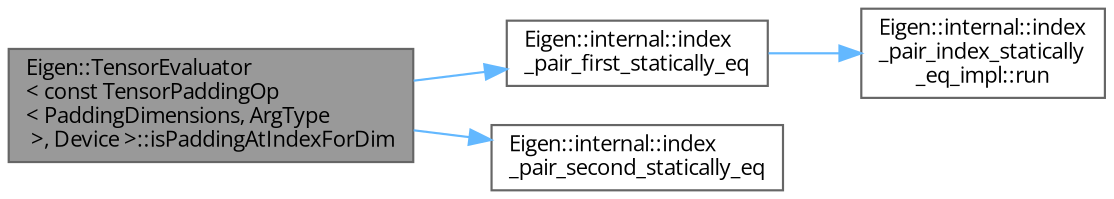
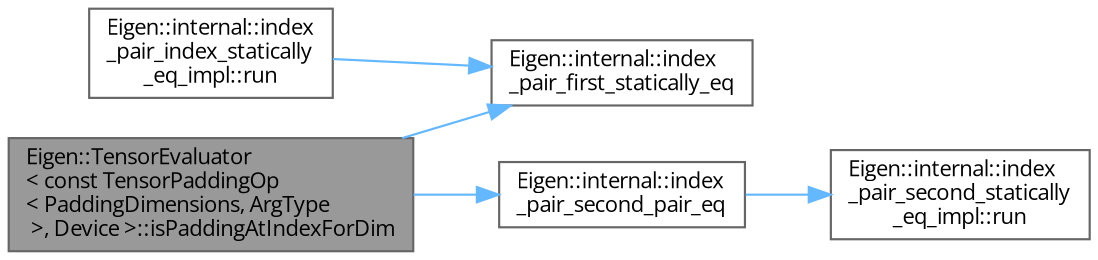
edge "Eigen::internal::index _pair_first_statically_eq" -> "Eigen::internal::index _pair_index_statically _eq_impl::run": reversed
node "Eigen::internal::index _pair_second_statically_eq": label "Eigen::internal::index _pair_second_statically_eq" -> "Eigen::internal::index _pair_second_pair_eq"
node "Eigen::internal::index _pair_second_statically _eq_impl::run": added
